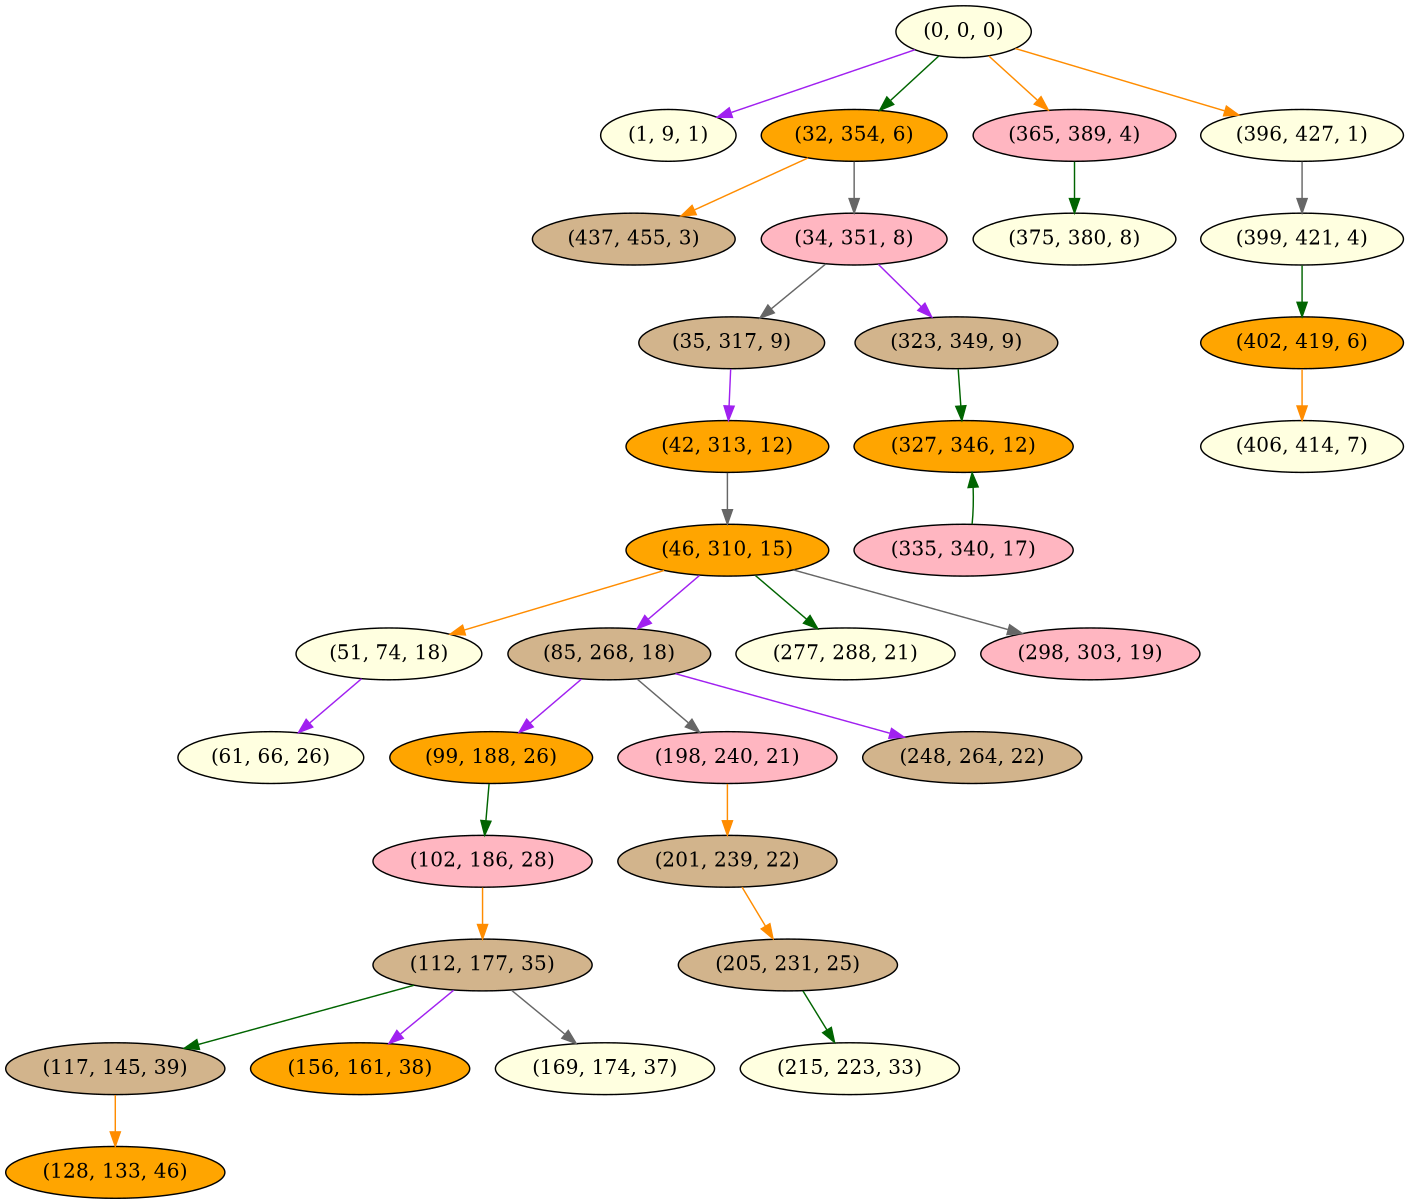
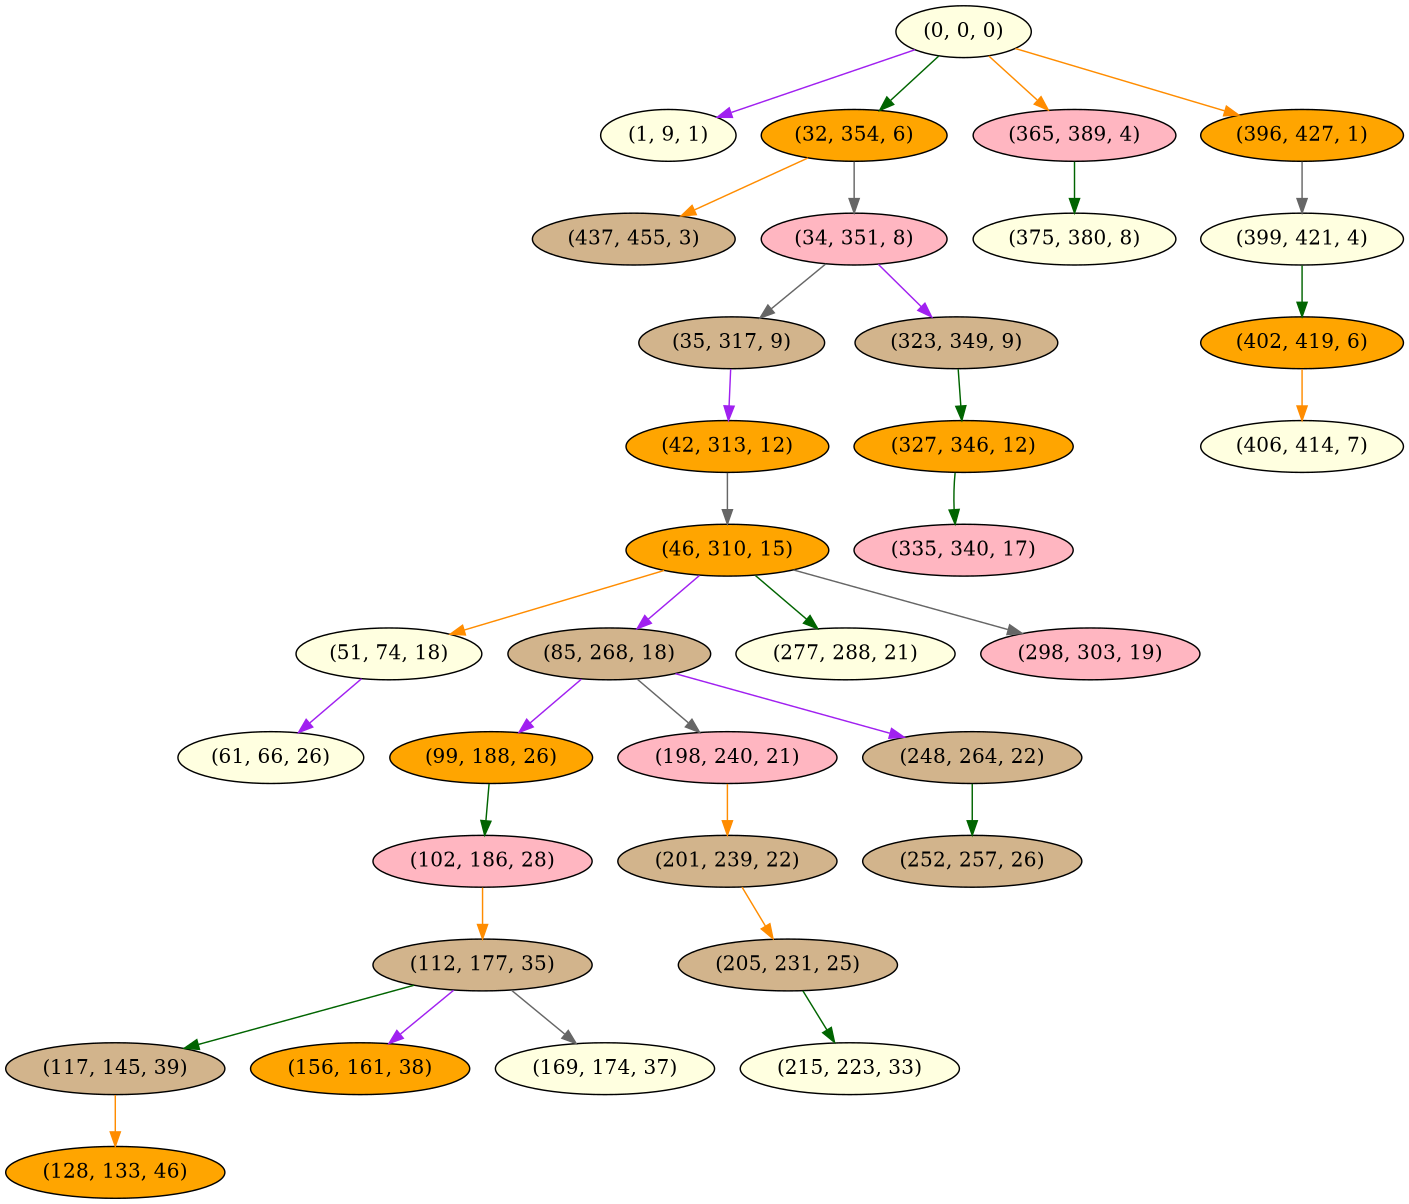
node "(396, 427, 1)": fillcolor lightyellow -> orange
edge "(335, 340, 17)" -> "(327, 346, 12)": reversed
node "(252, 257, 26)": added
